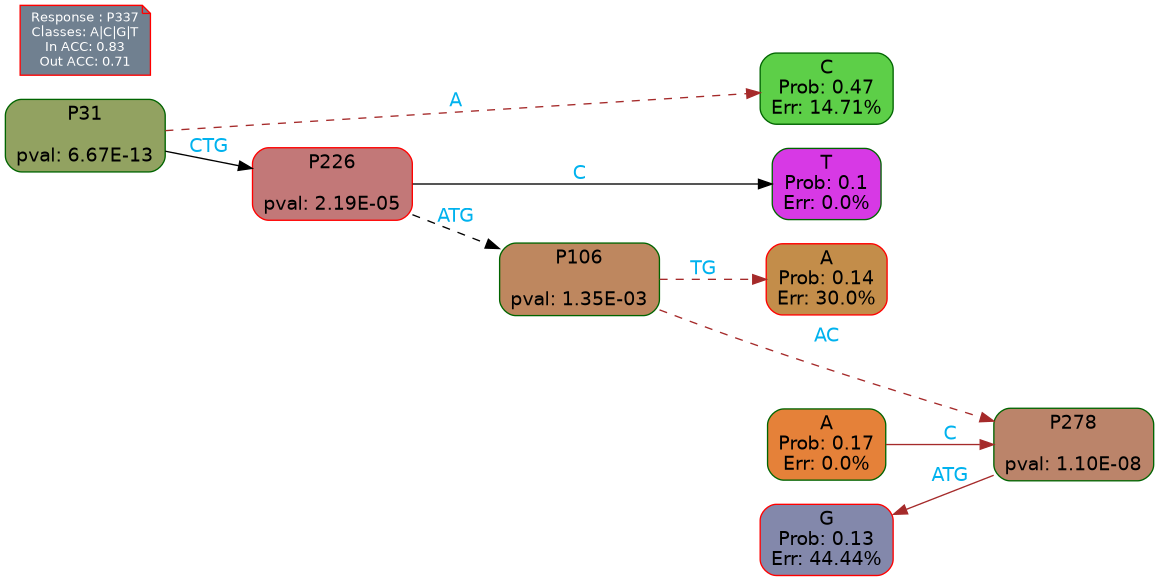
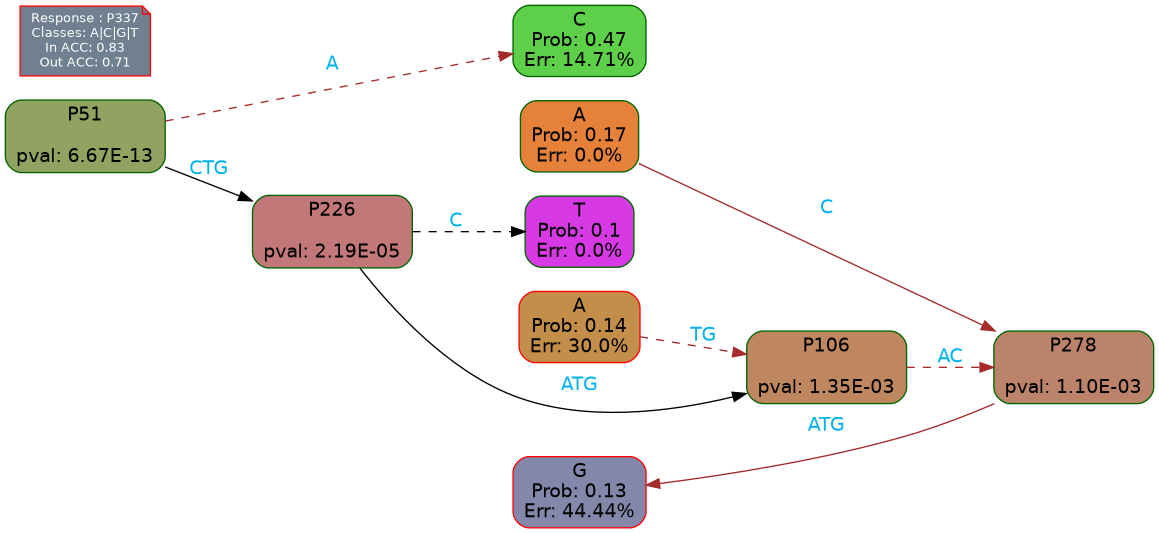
node "P31 pval: 6.67E-13": label "P31 pval: 6.67E-13" -> "P51 pval: 6.67E-13"
node "P226 pval: 2.19E-05": color red -> darkgreen
edge "P226 pval: 2.19E-05" -> "T Prob: 0.1 Err: 0.0%": style solid -> dashed
edge "P226 pval: 2.19E-05" -> "P106 pval: 1.35E-03": style dashed -> solid
edge "P106 pval: 1.35E-03" -> "A Prob: 0.14 Err: 30.0%": reversed
node "P278 pval: 1.10E-08": label "P278 pval: 1.10E-08" -> "P278 pval: 1.10E-03"
